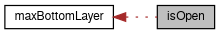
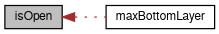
edge "isOpen" -> "maxBottomLayer": reversed
